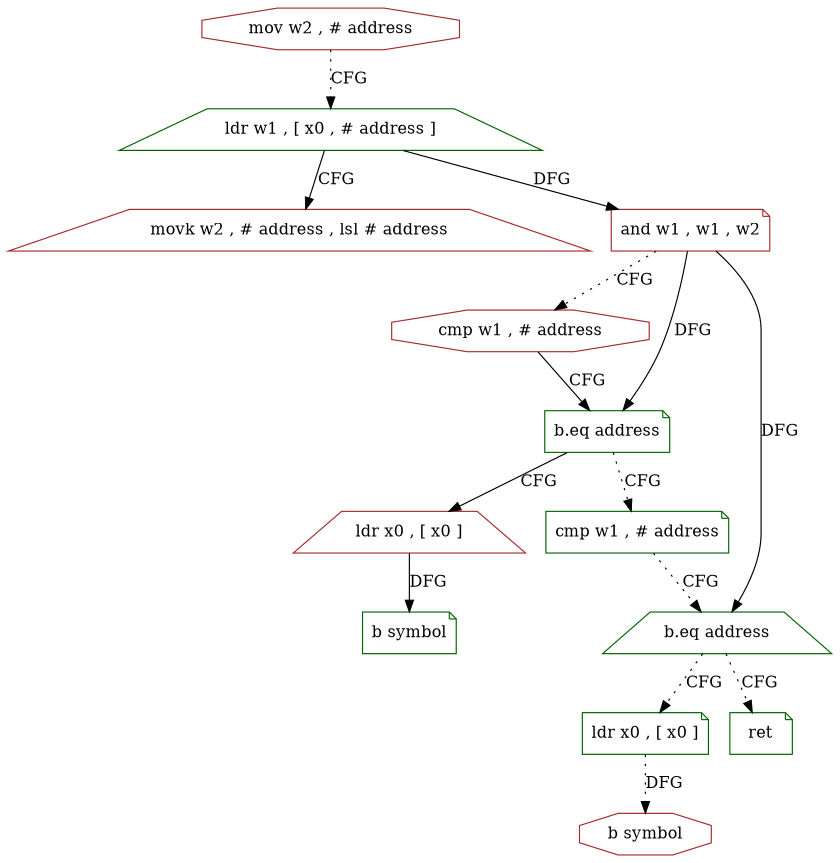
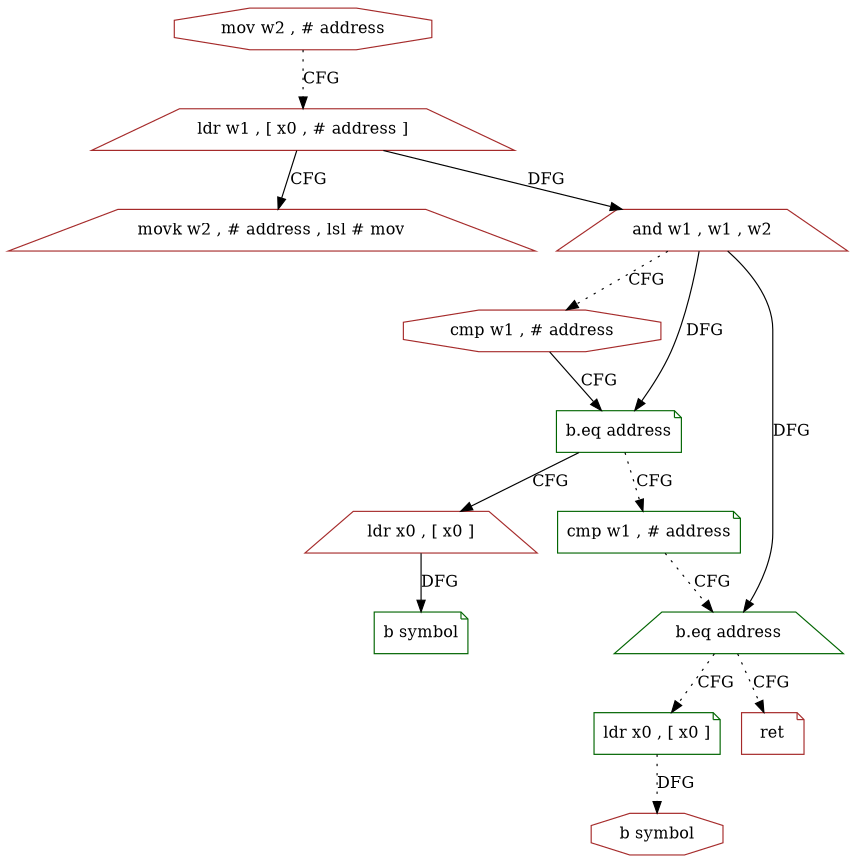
node "ldr w1 , [ x0 , # address ]": color darkgreen -> brown
node "movk w2 , # address , lsl # address": label "movk w2 , # address , lsl # address" -> "movk w2 , # address , lsl # mov"
node "and w1 , w1 , w2": shape note -> trapezium
node "ret": color darkgreen -> brown
